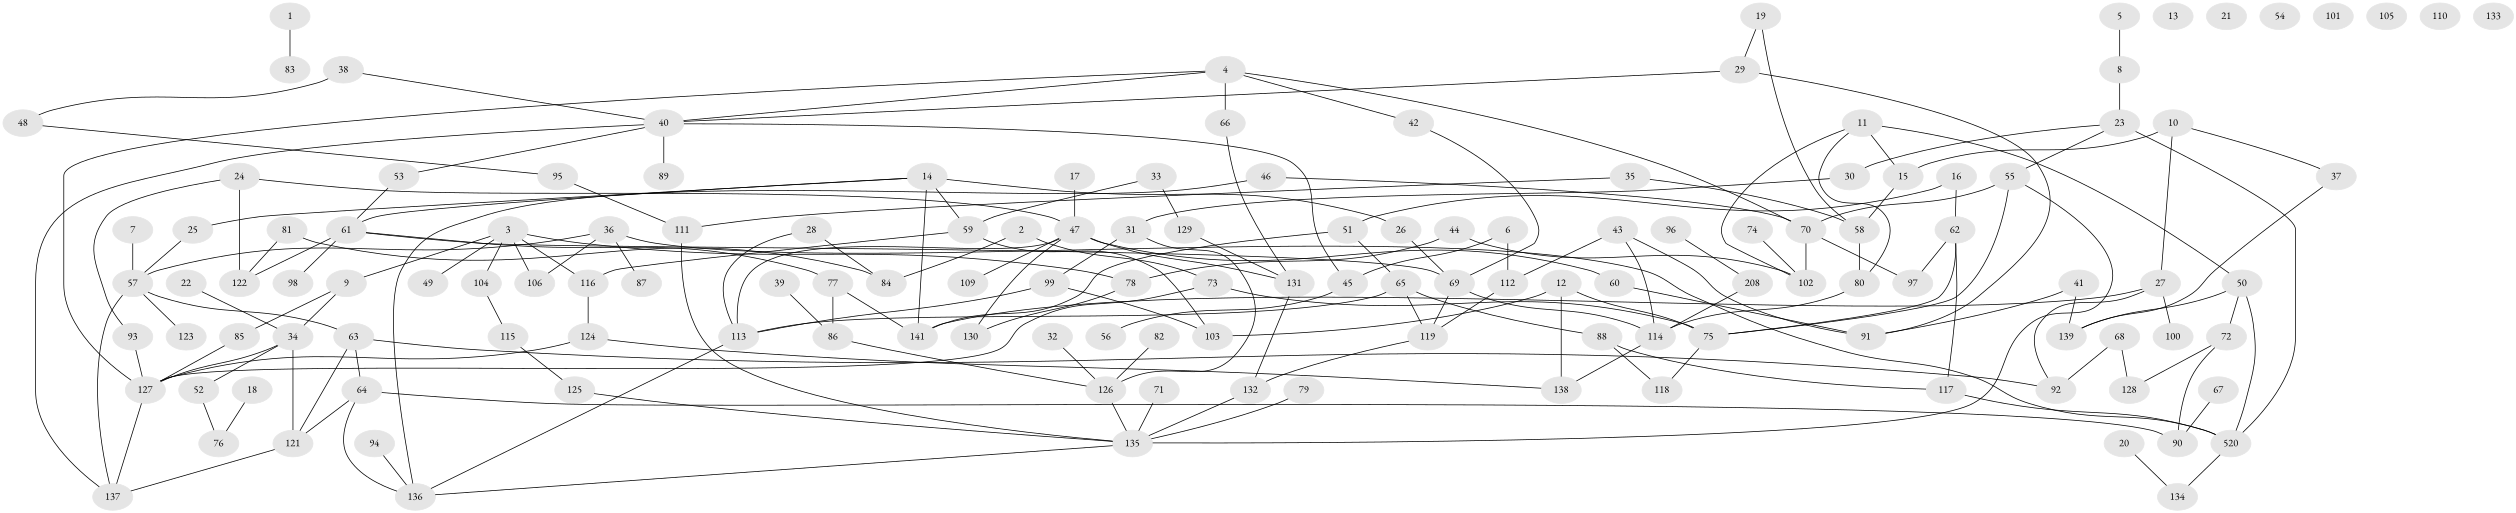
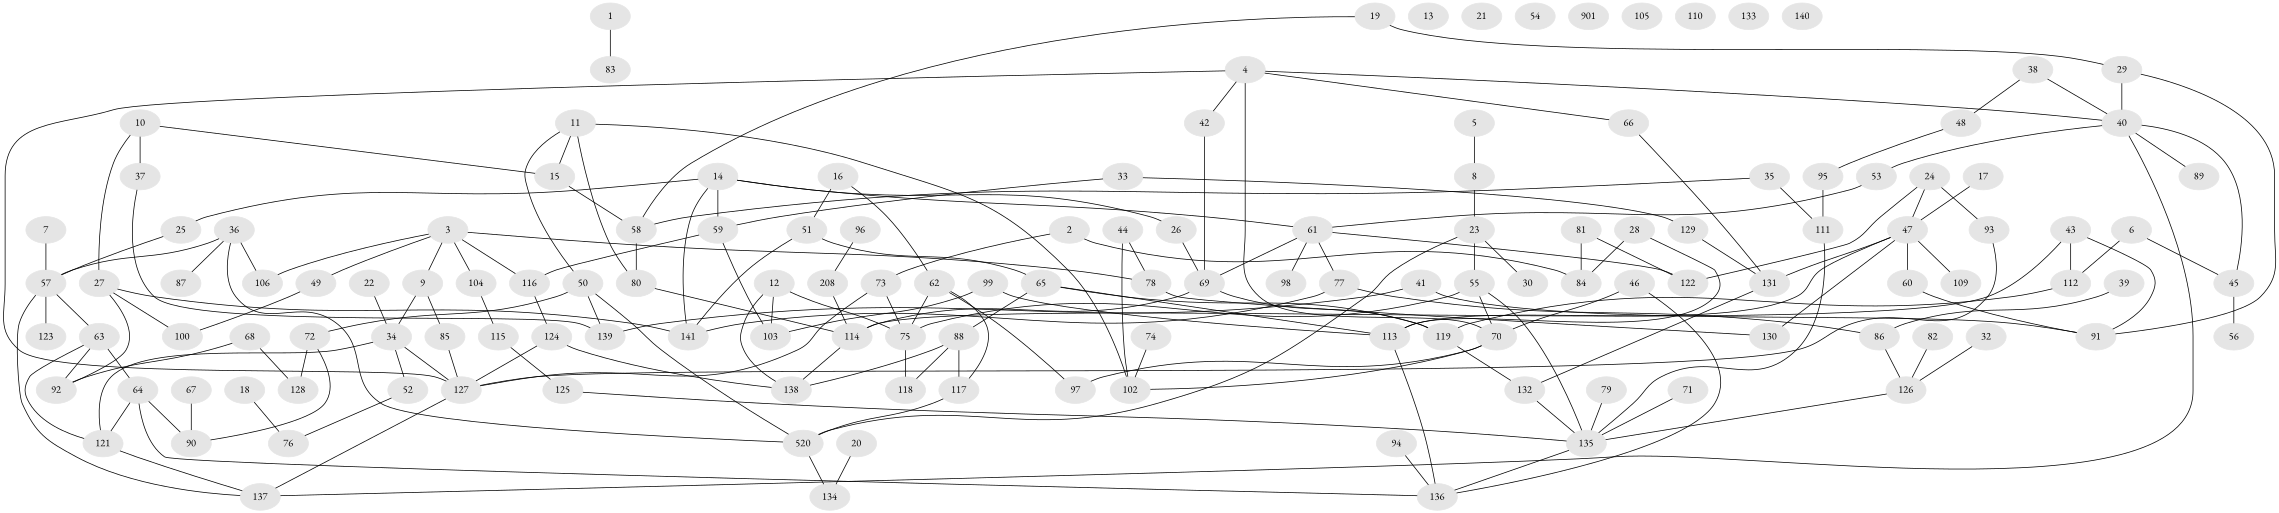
node "140": added
node "101": label "101" -> "901"
node "31": removed
edge "49" -- "100": added
edge "88" -- "138": added
